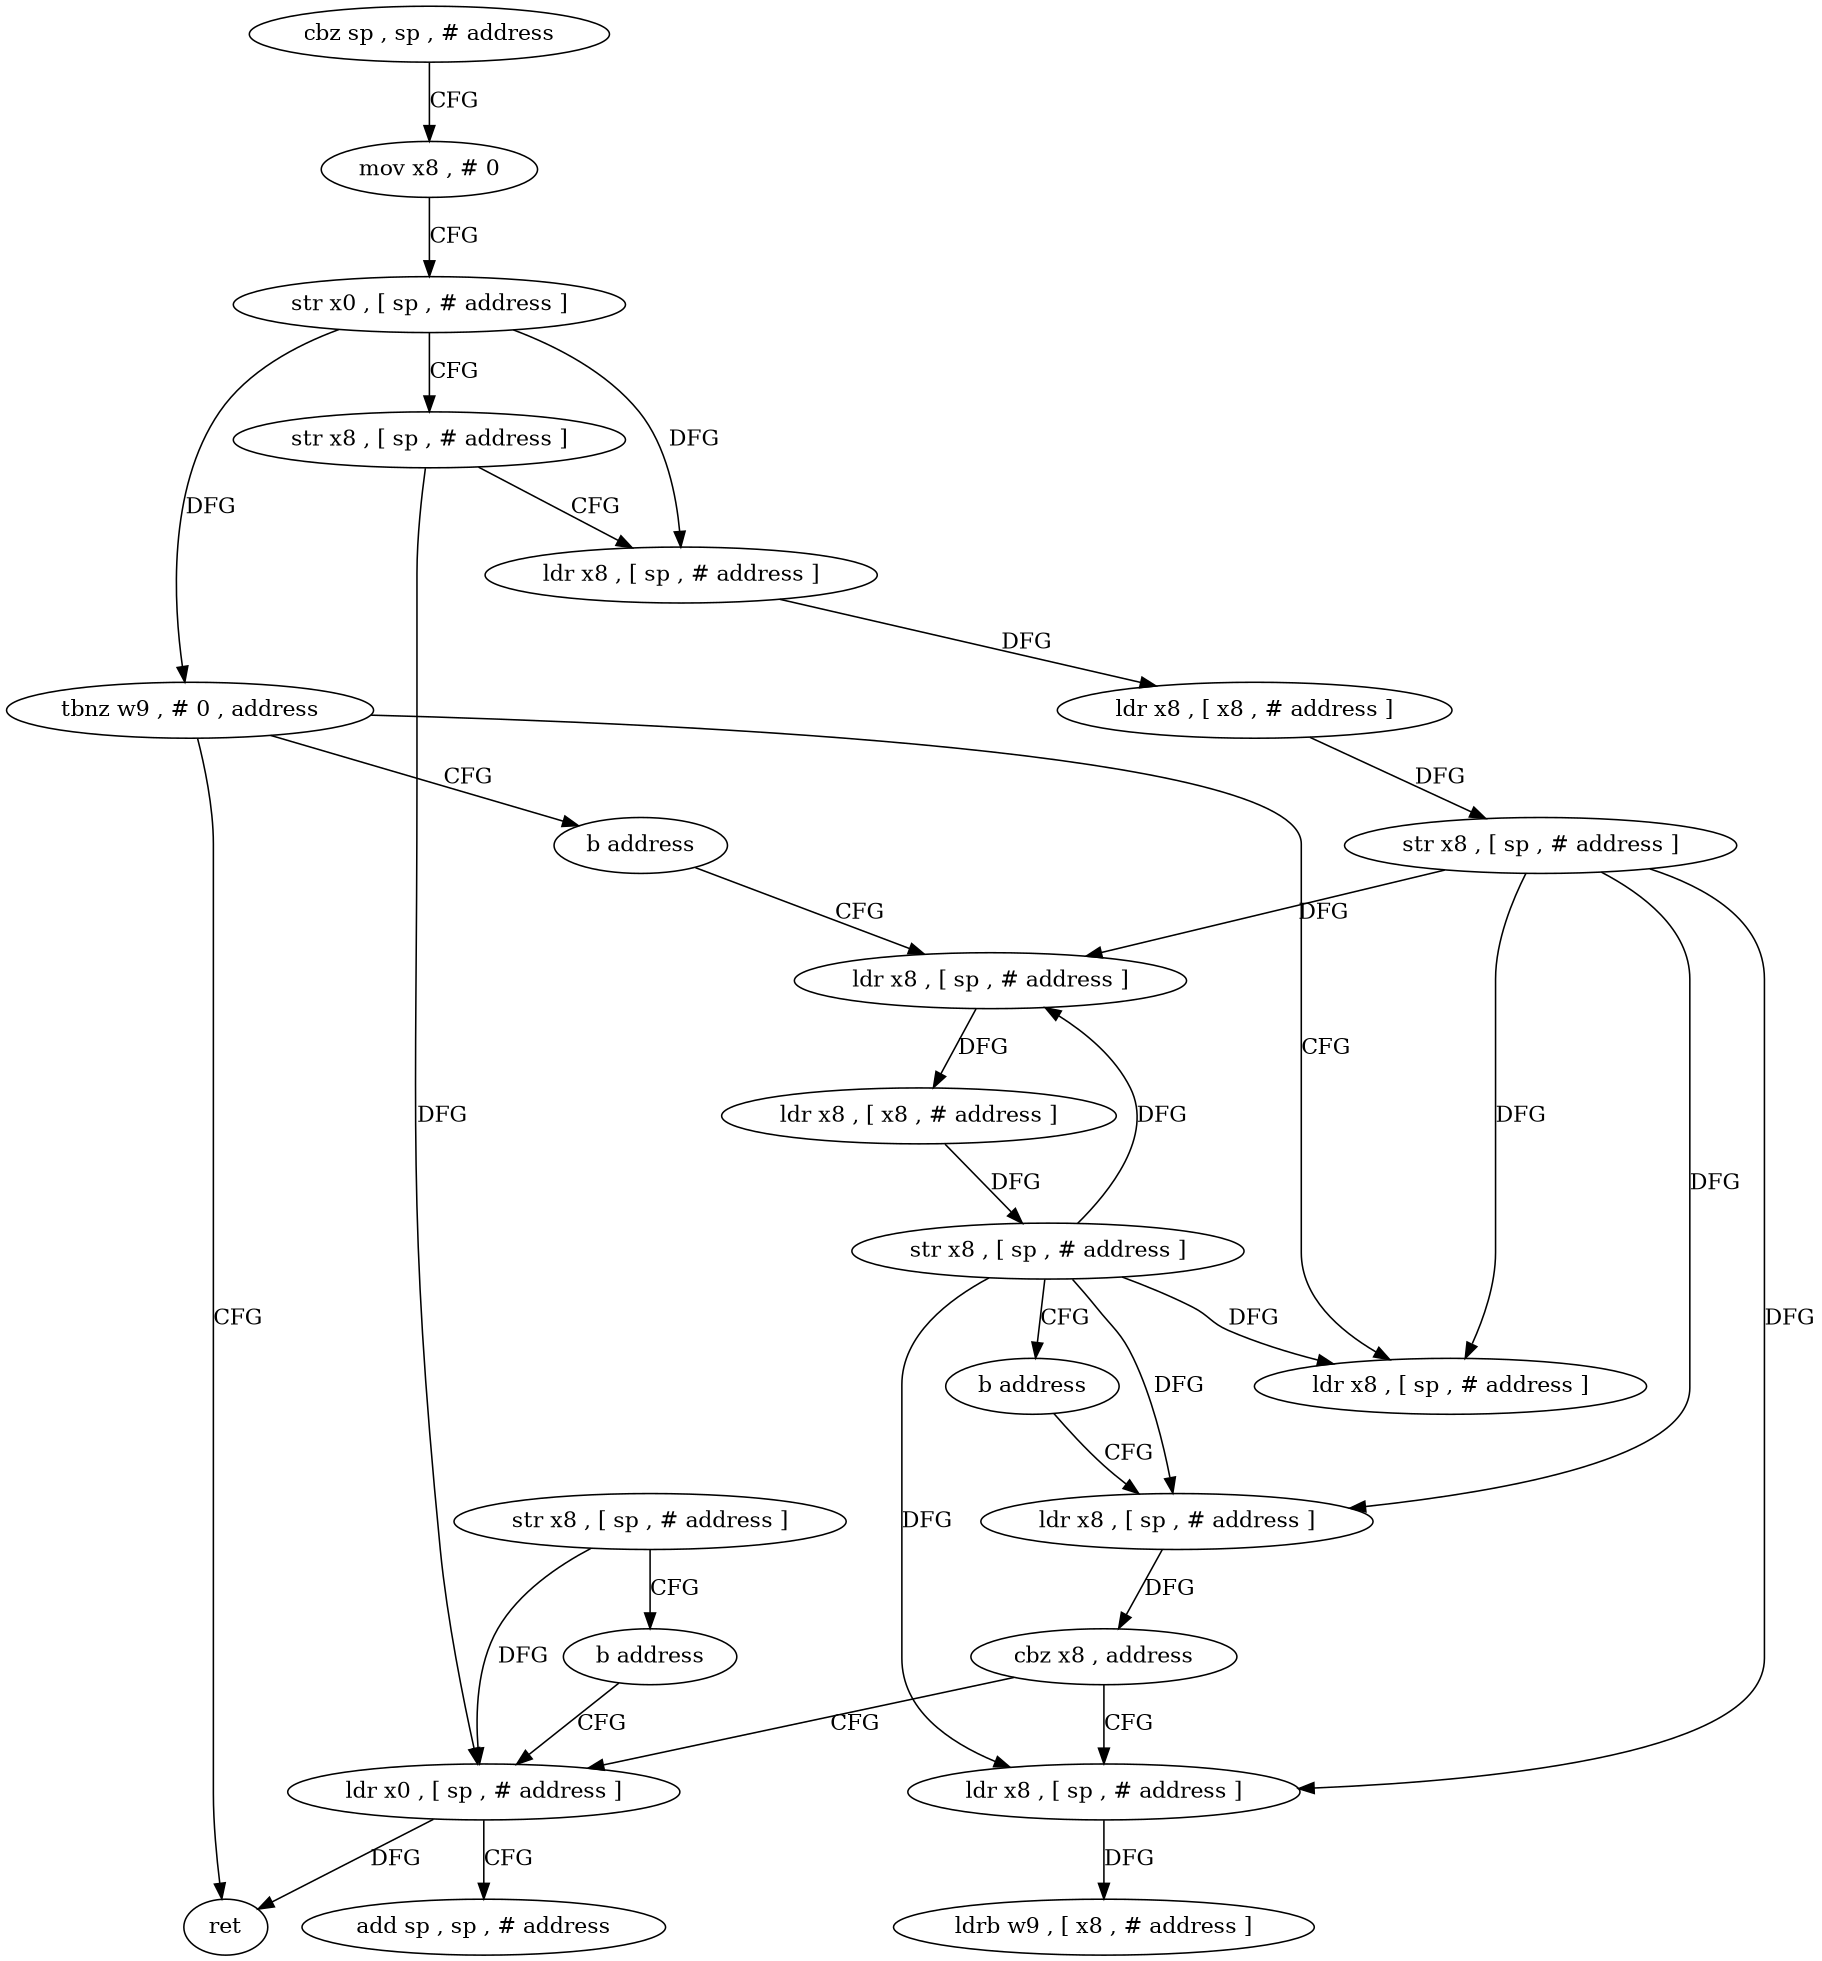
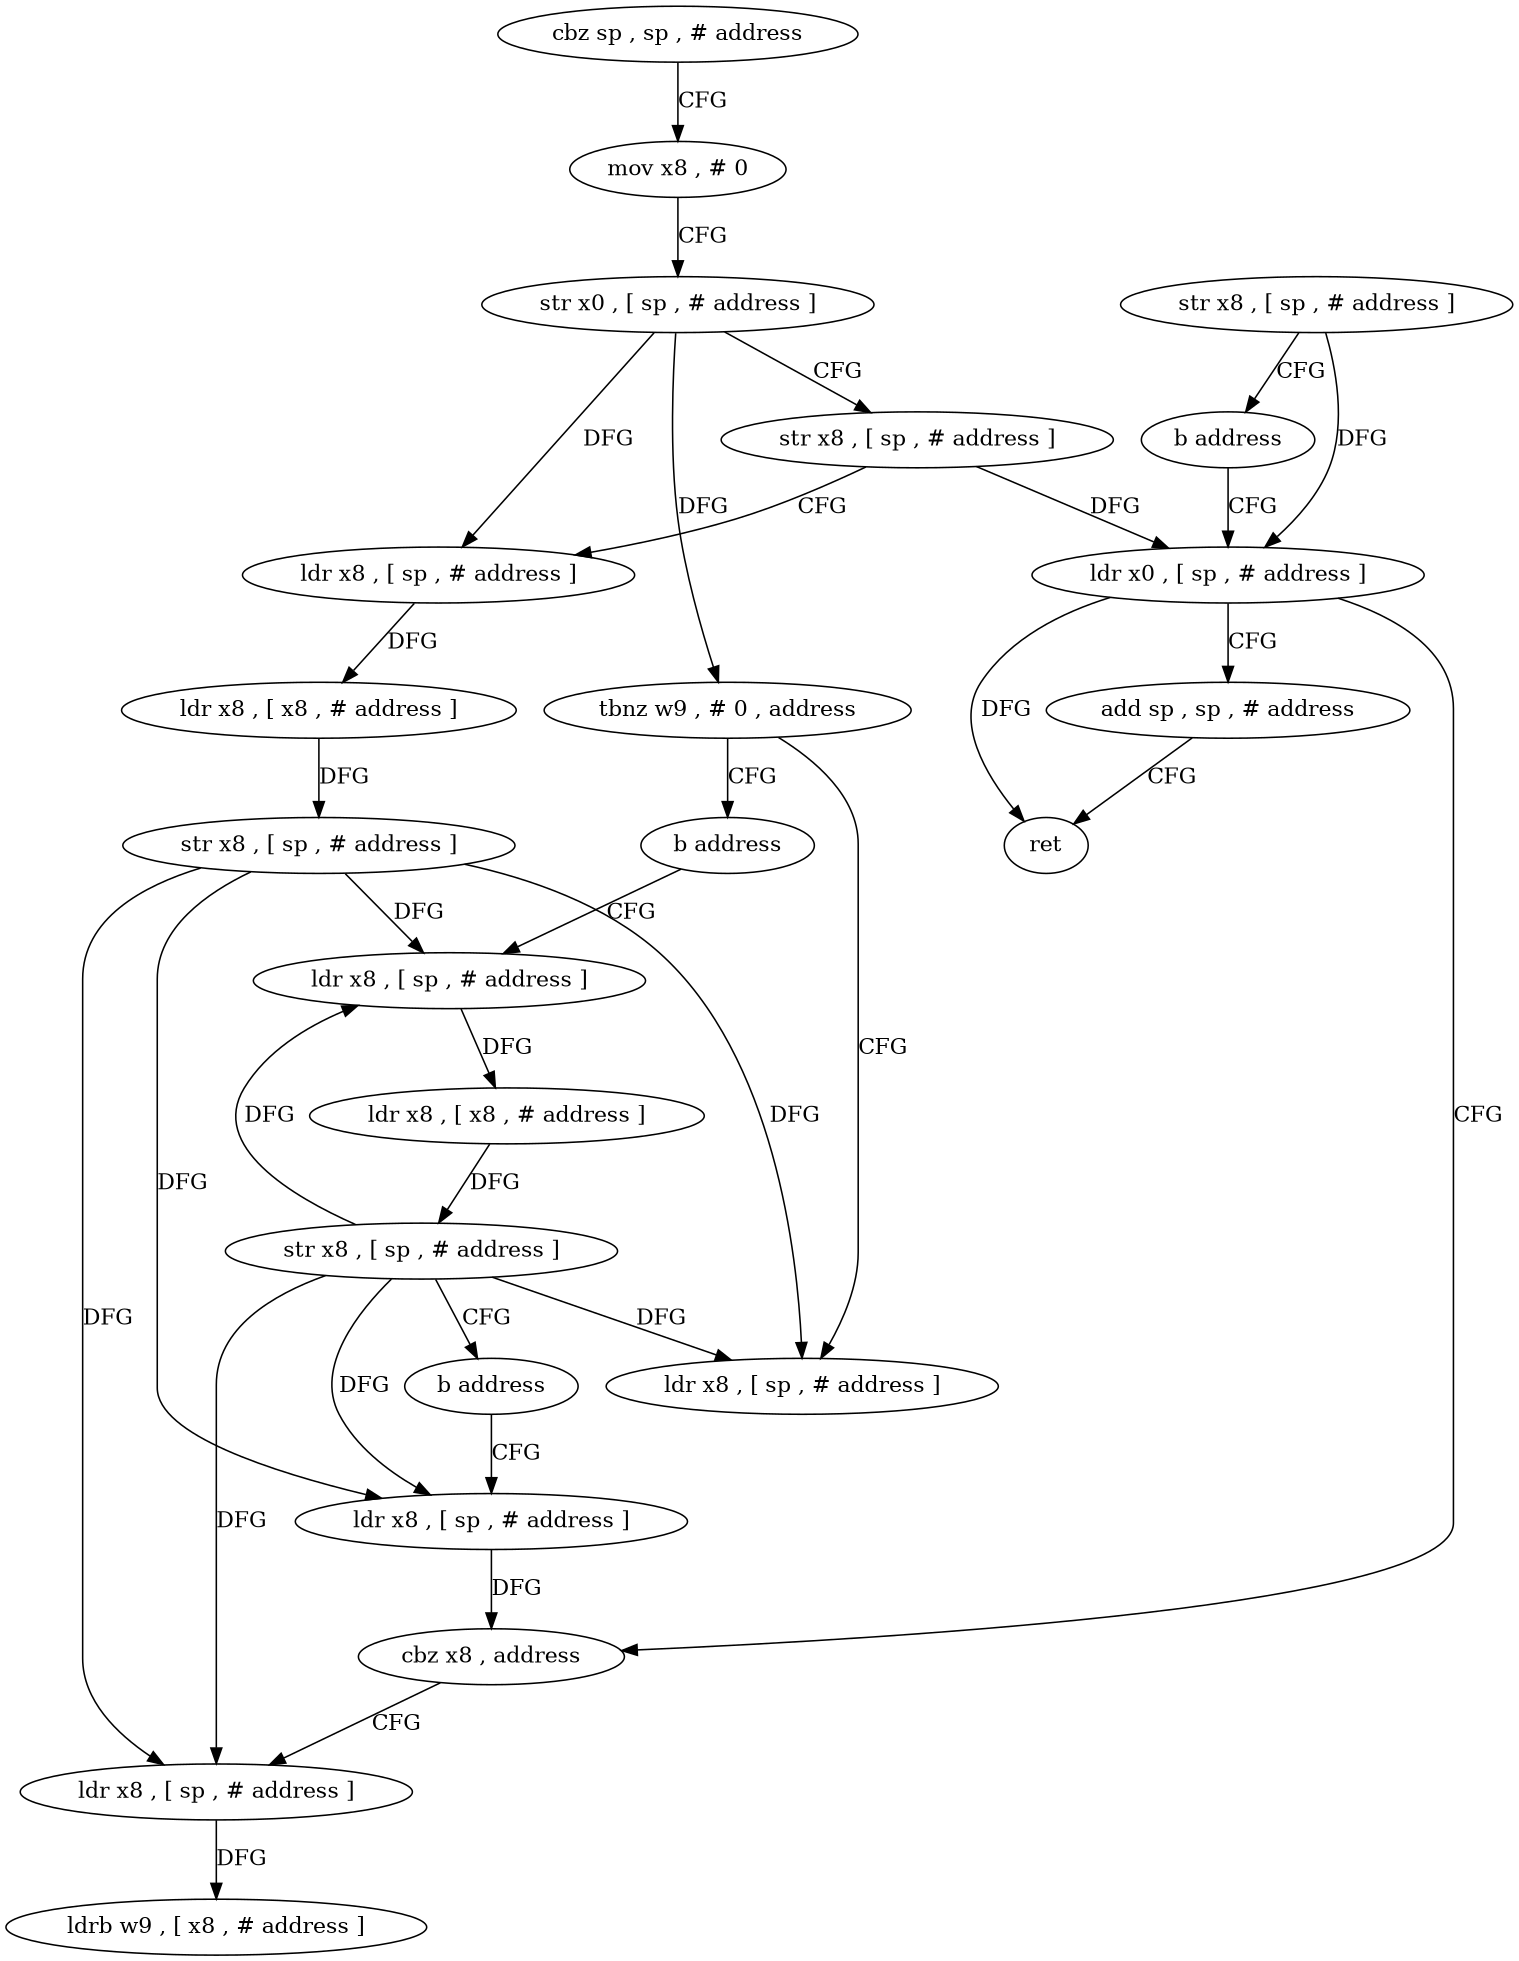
edge "tbnz w9 , # 0 , address" -> "ret": now "add sp , sp , # address" -> "ret"
edge "cbz x8 , address" -> "ldr x0 , [ sp , # address ]": reversed
